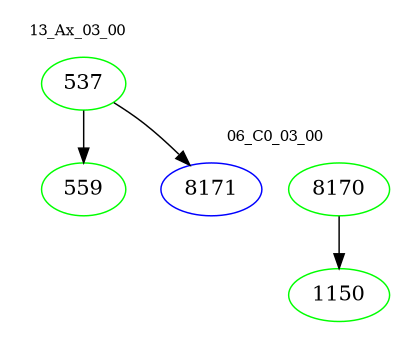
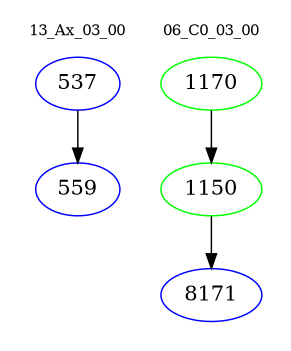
node "537": color green -> blue
edge "537" -> "8171": now "1150" -> "8171"
node "559": color green -> blue
node "8170": label "8170" -> "1170"
